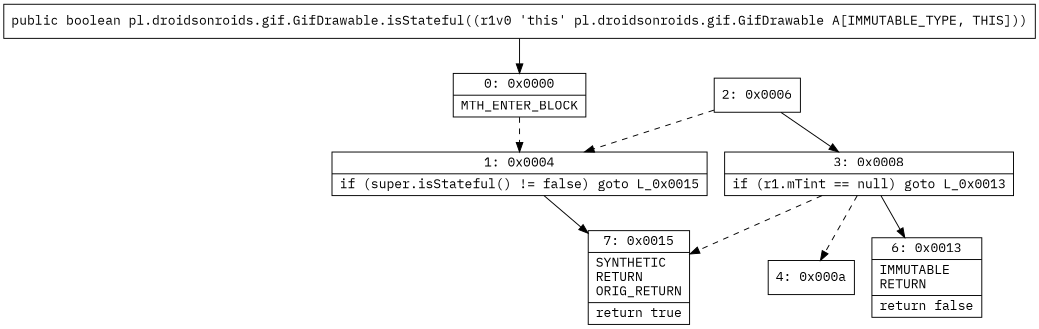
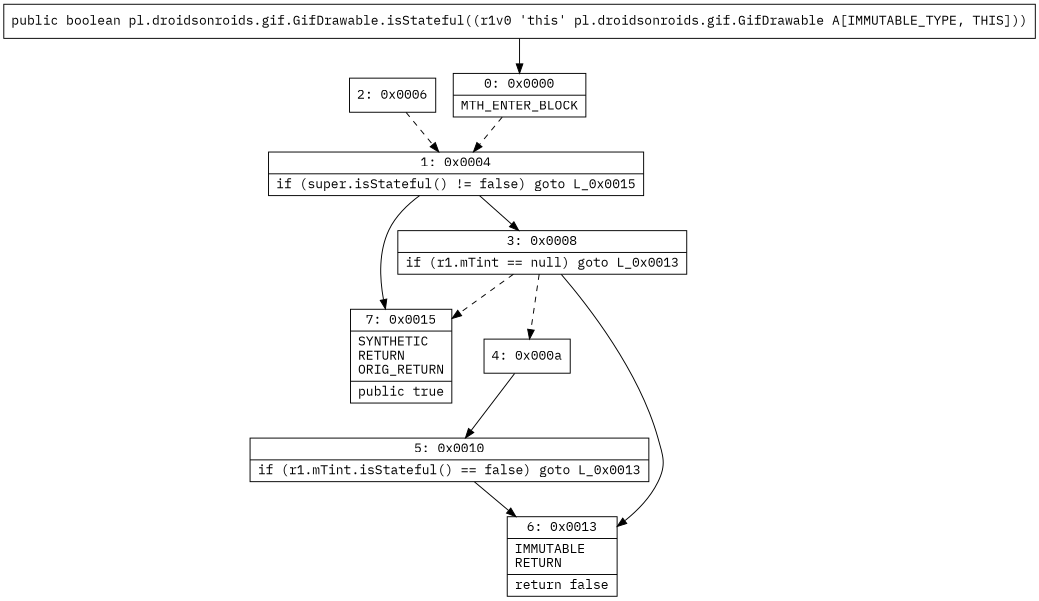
edge "2: 0x0006" -> "3: 0x0008": now "1: 0x0004" -> "3: 0x0008"
node "7: 0x0015": text "return true" -> "public true"
node "5: 0x0010": added
